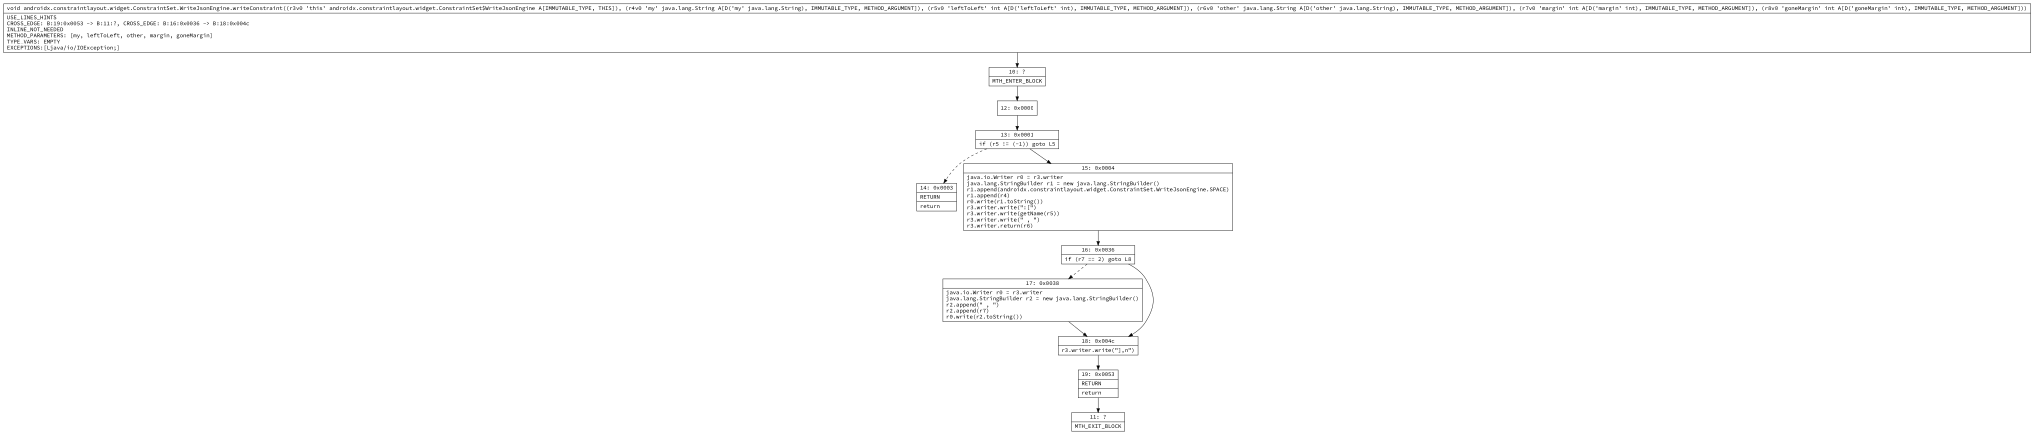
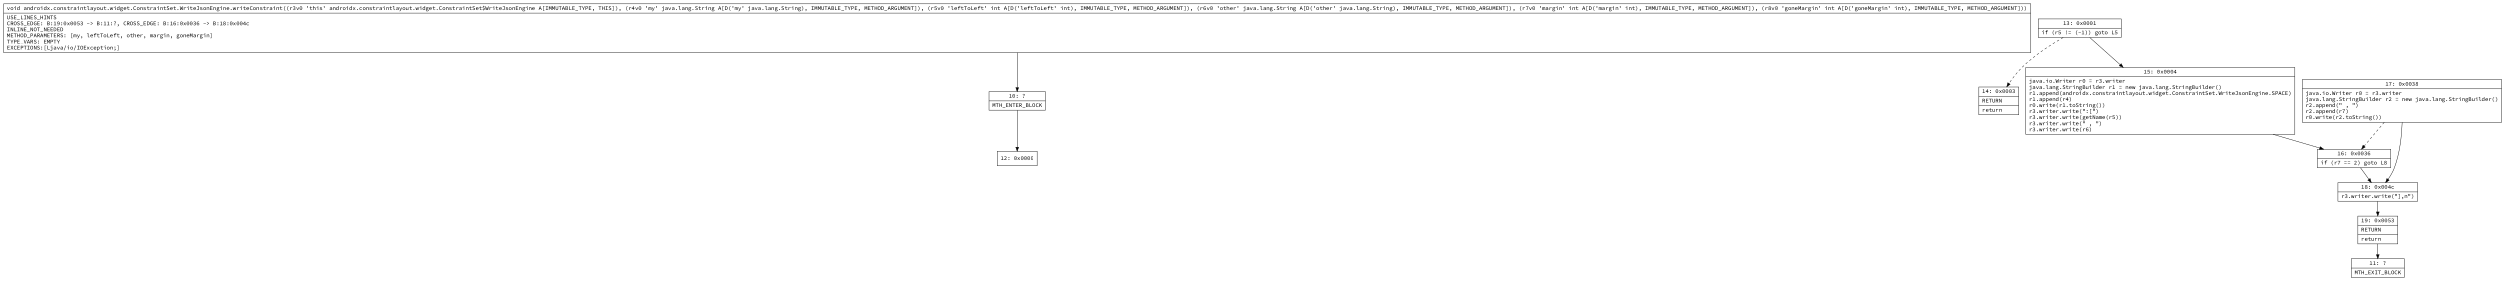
edge "12: 0x0000" -> "13: 0x0001": removed
node "15: 0x0004": text "r3.writer.return(r6)" -> "r3.writer.write(r6)"
edge "16: 0x0036" -> "17: 0x0038": reversed
